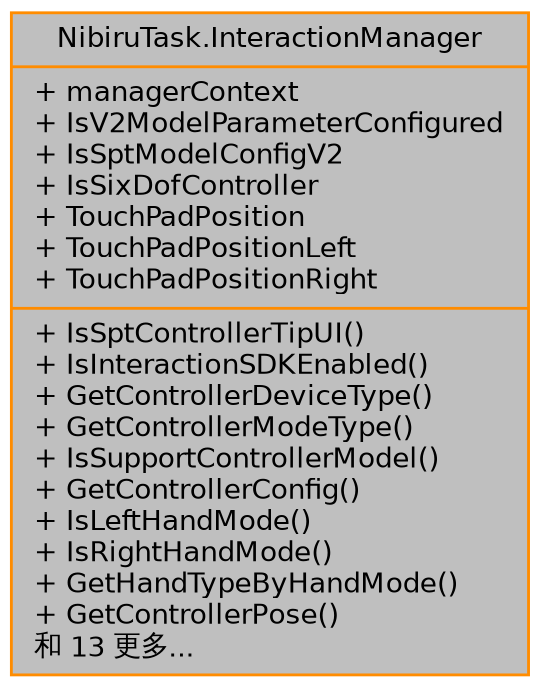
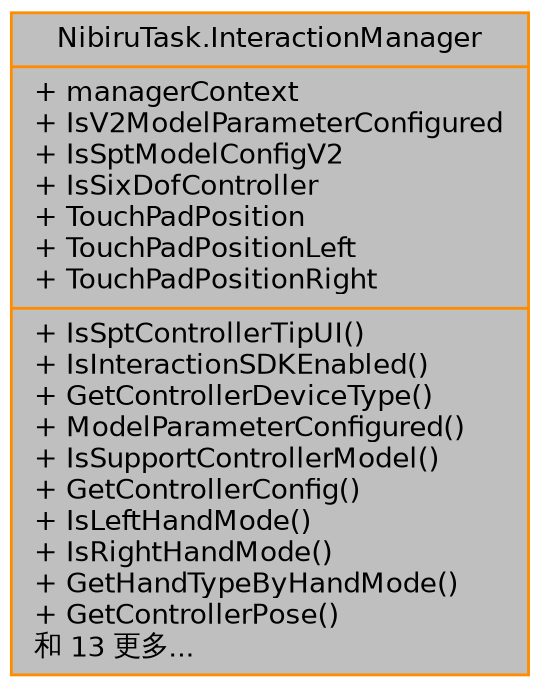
node "NibiruTask.InteractionManager": text "+ GetControllerModeType()" -> "+ ModelParameterConfigured()"
